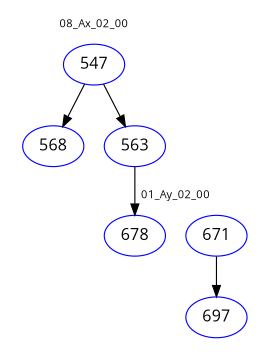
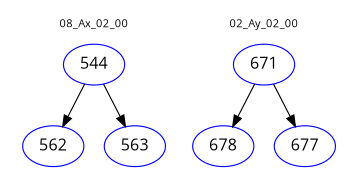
node "547": label "547" -> "544"
node "568": label "568" -> "562"
edge "563" -> "678": now "671" -> "678"
cluster "01_Ay_02_00": label "01_Ay_02_00" -> "02_Ay_02_00"
node "697": label "697" -> "677"
